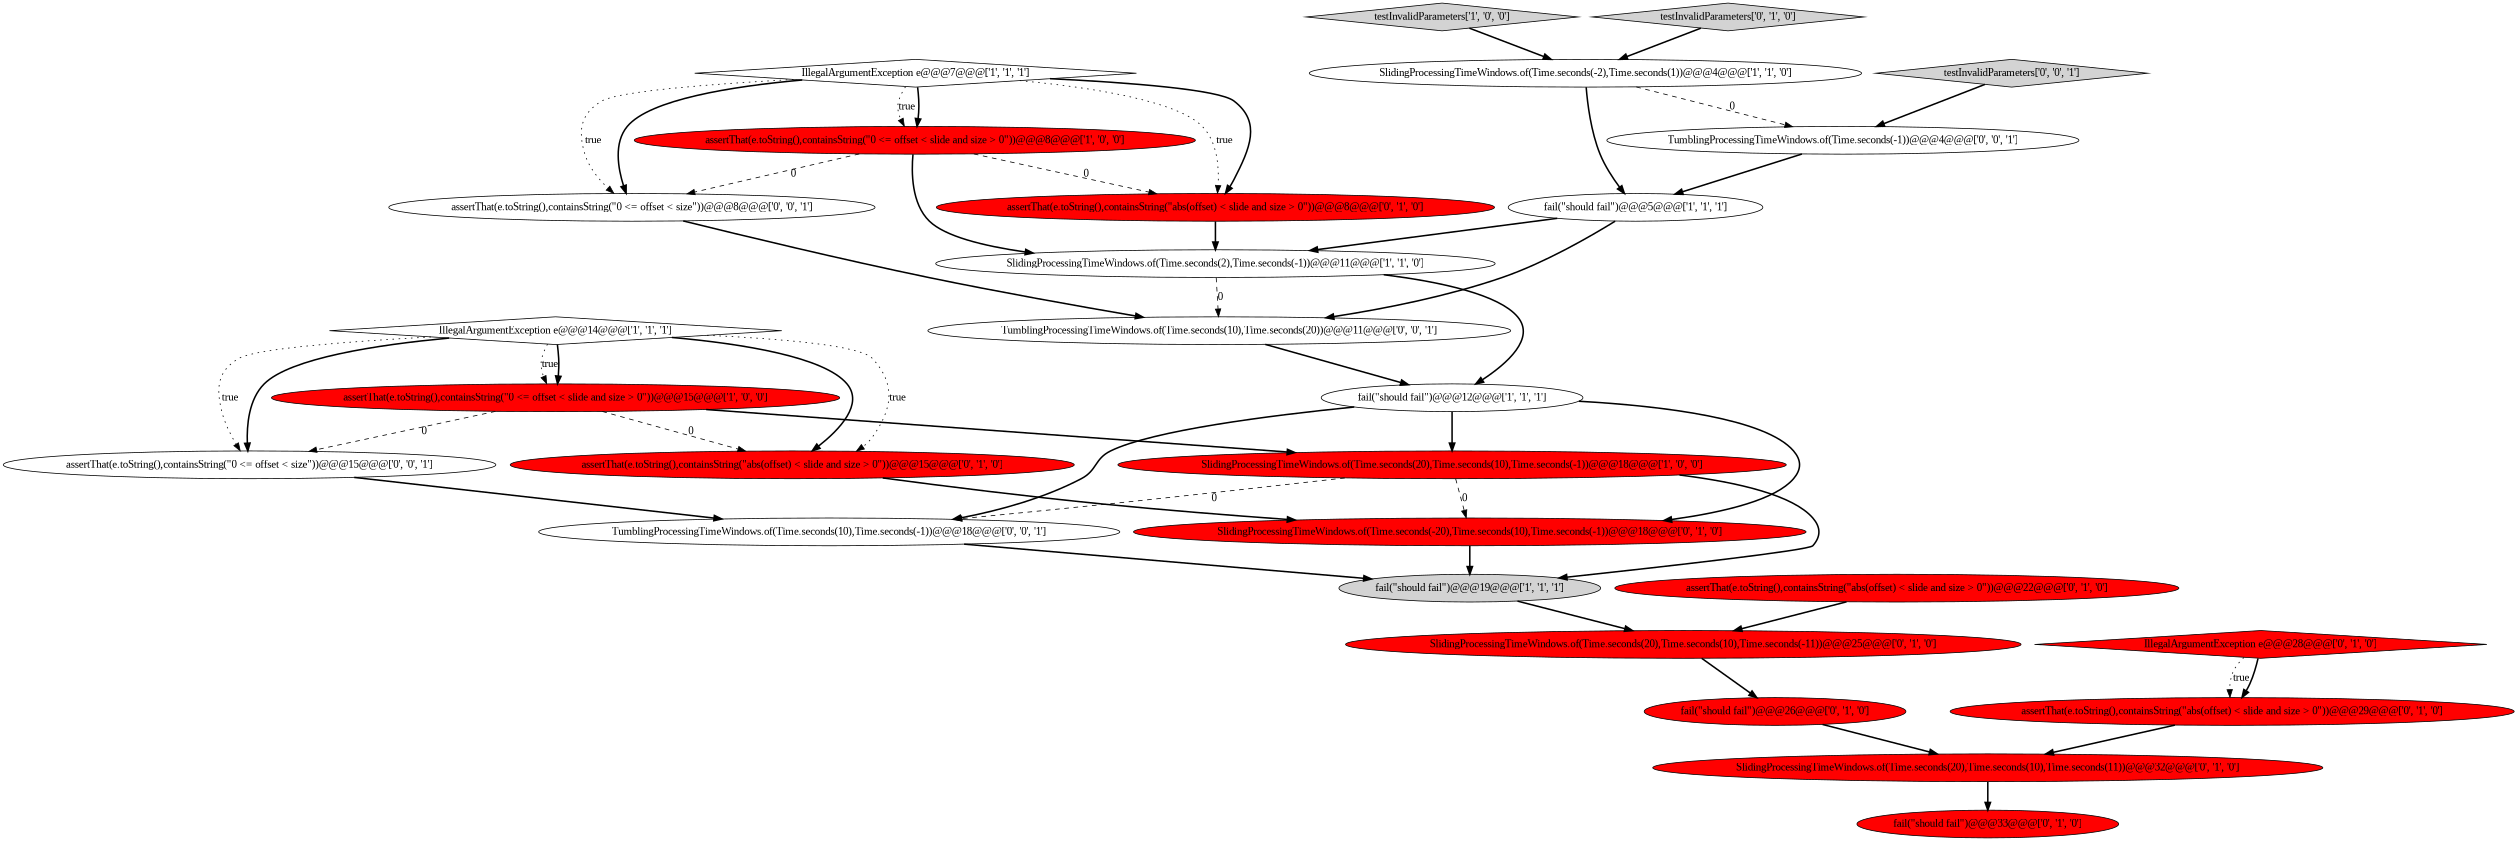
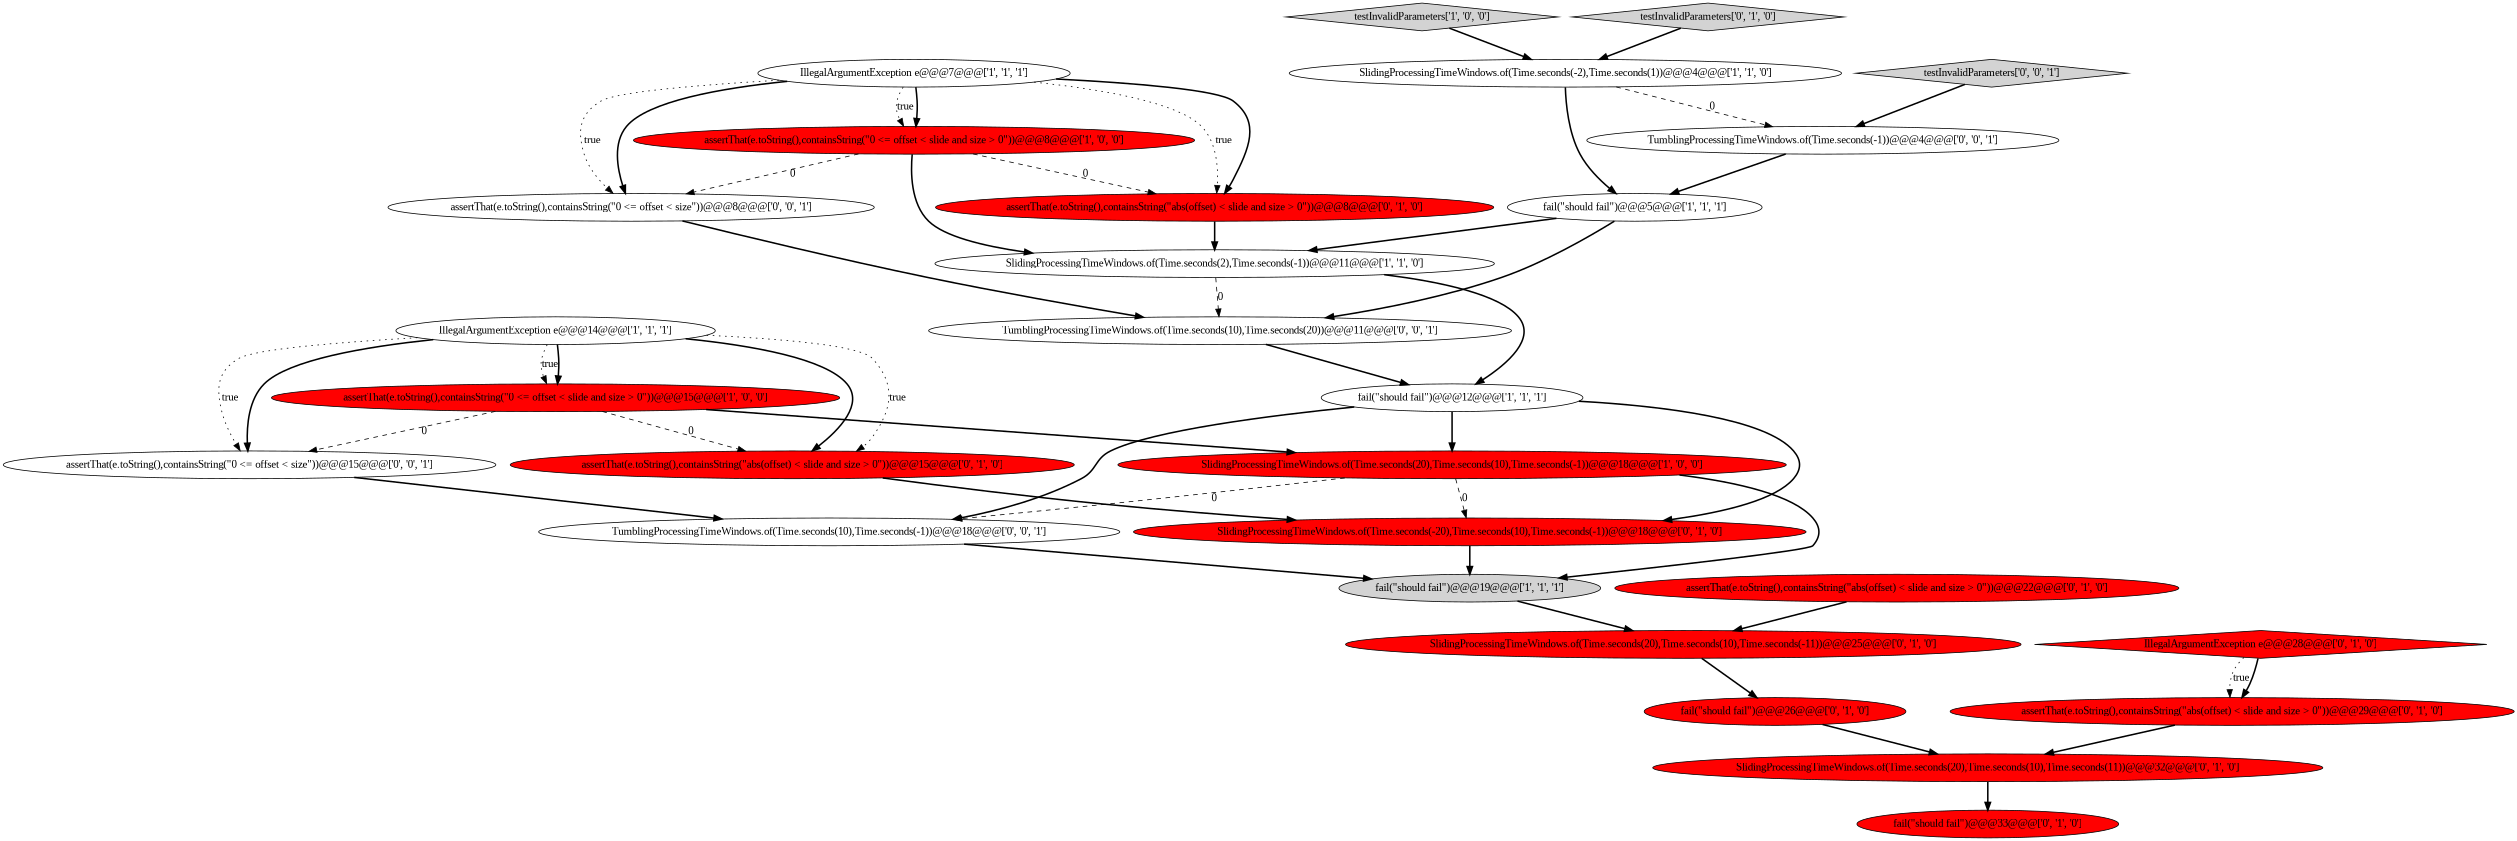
node "IllegalArgumentException e@@@7@@@['1', '1', '1']": shape diamond -> ellipse
node "IllegalArgumentException e@@@14@@@['1', '1', '1']": shape diamond -> ellipse
